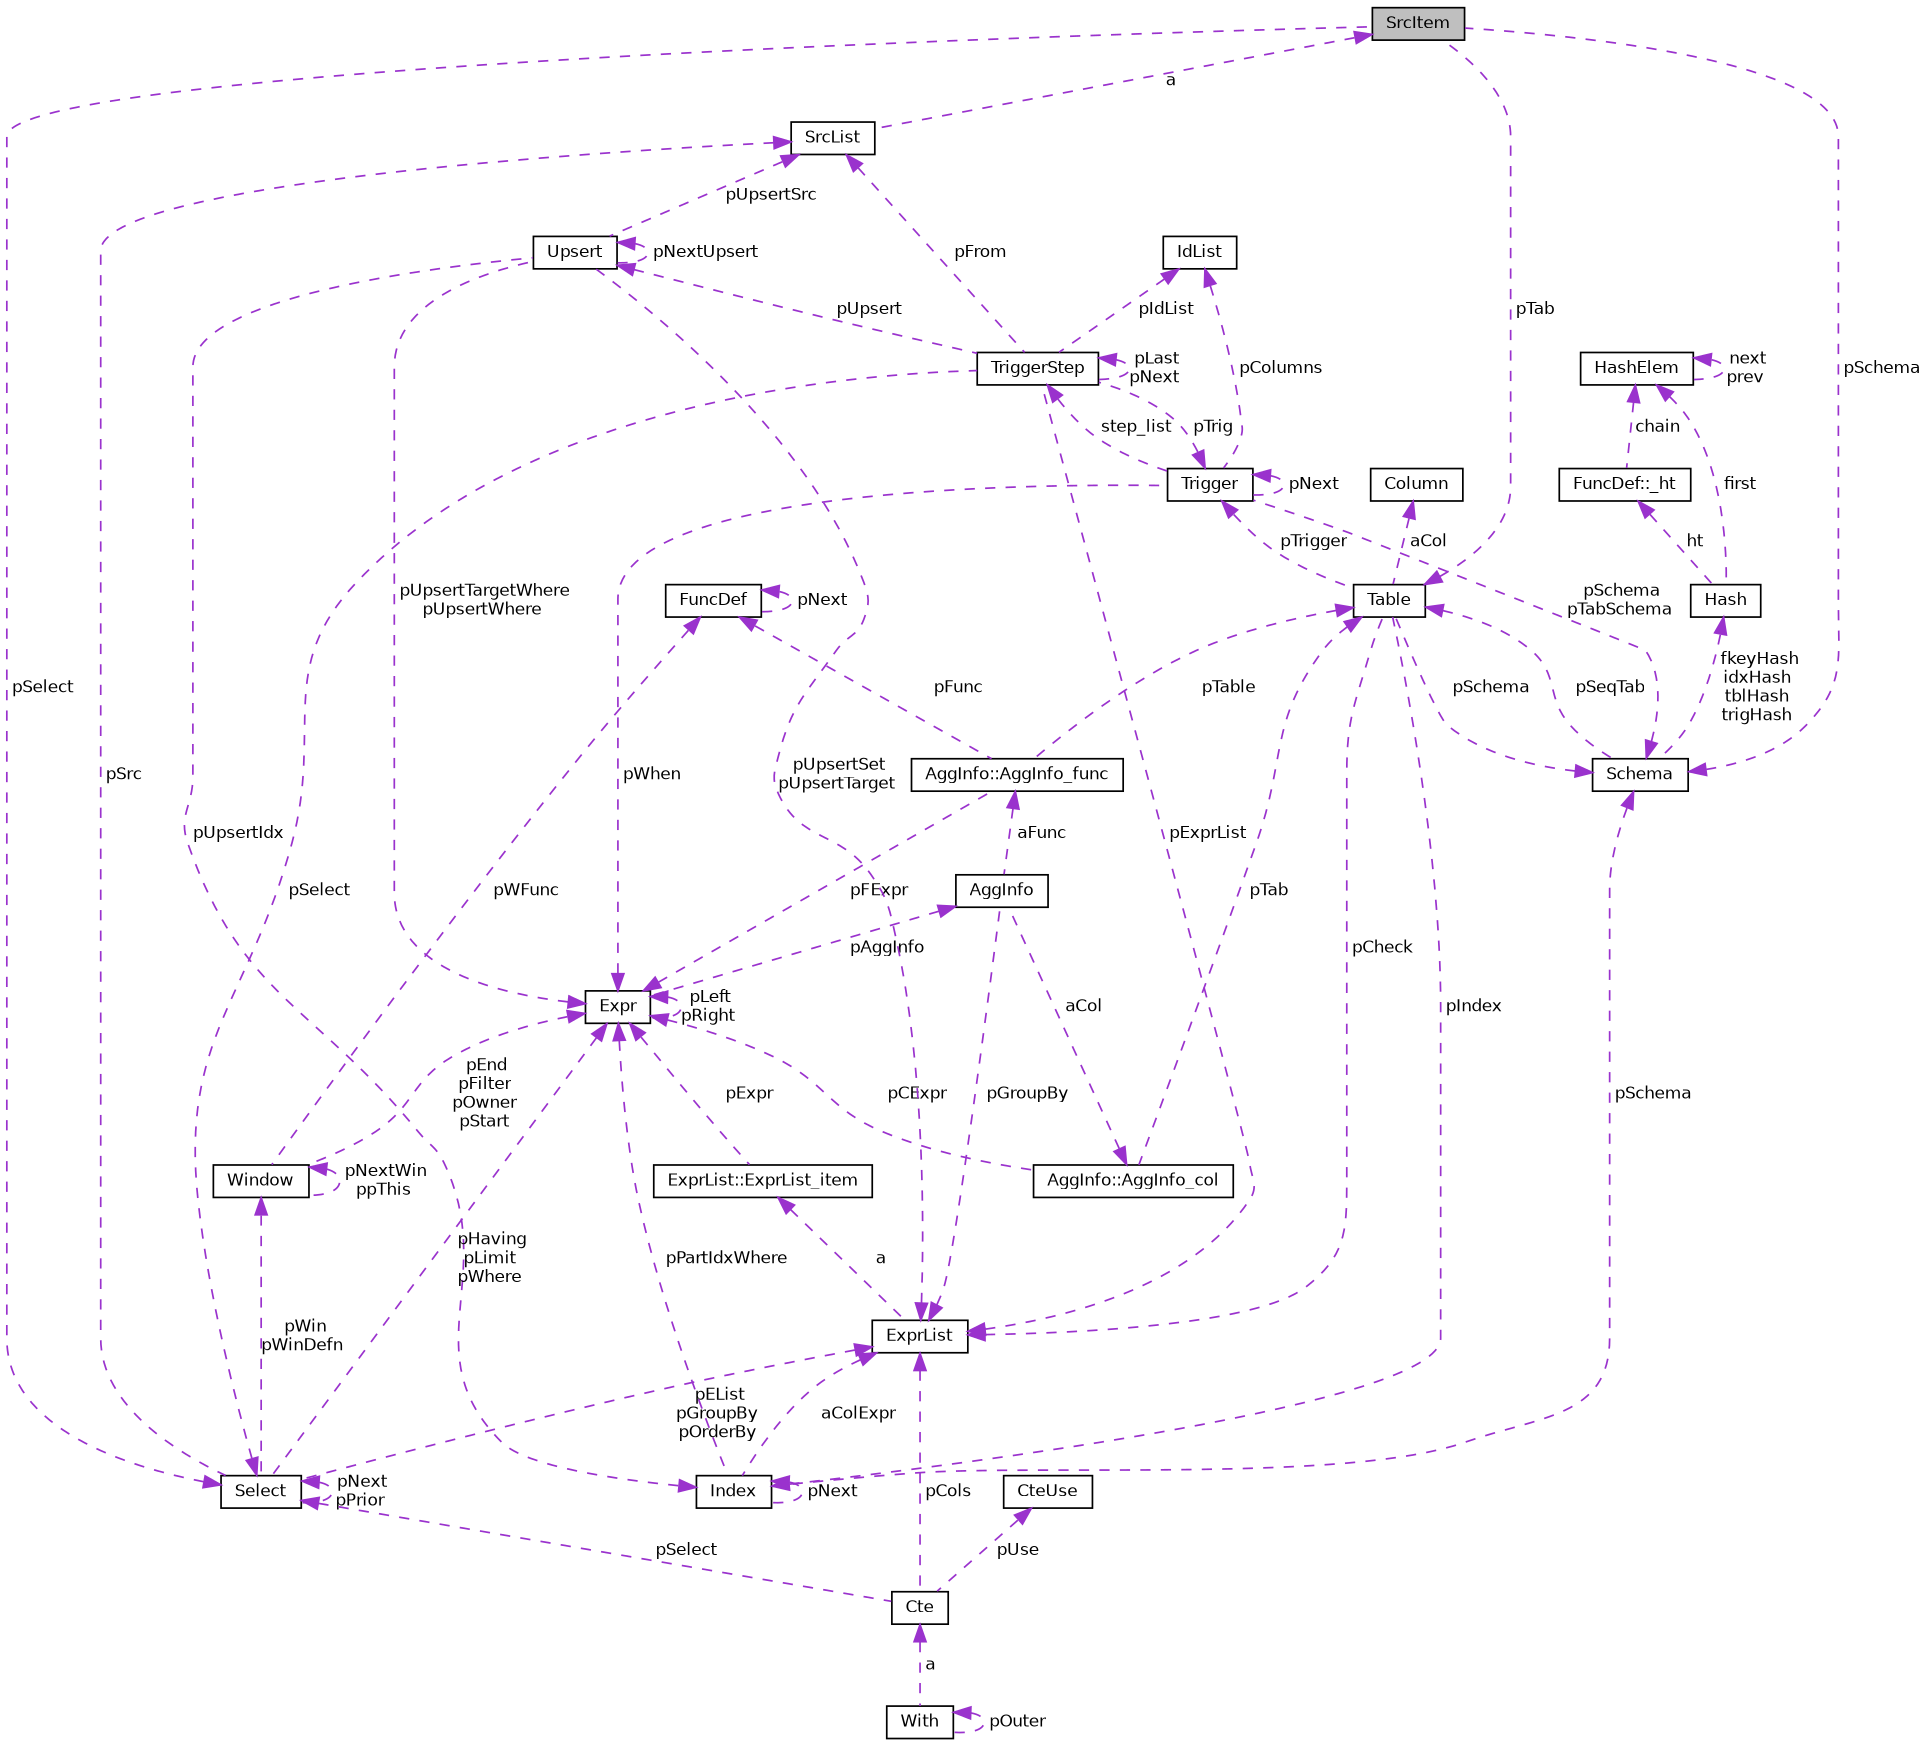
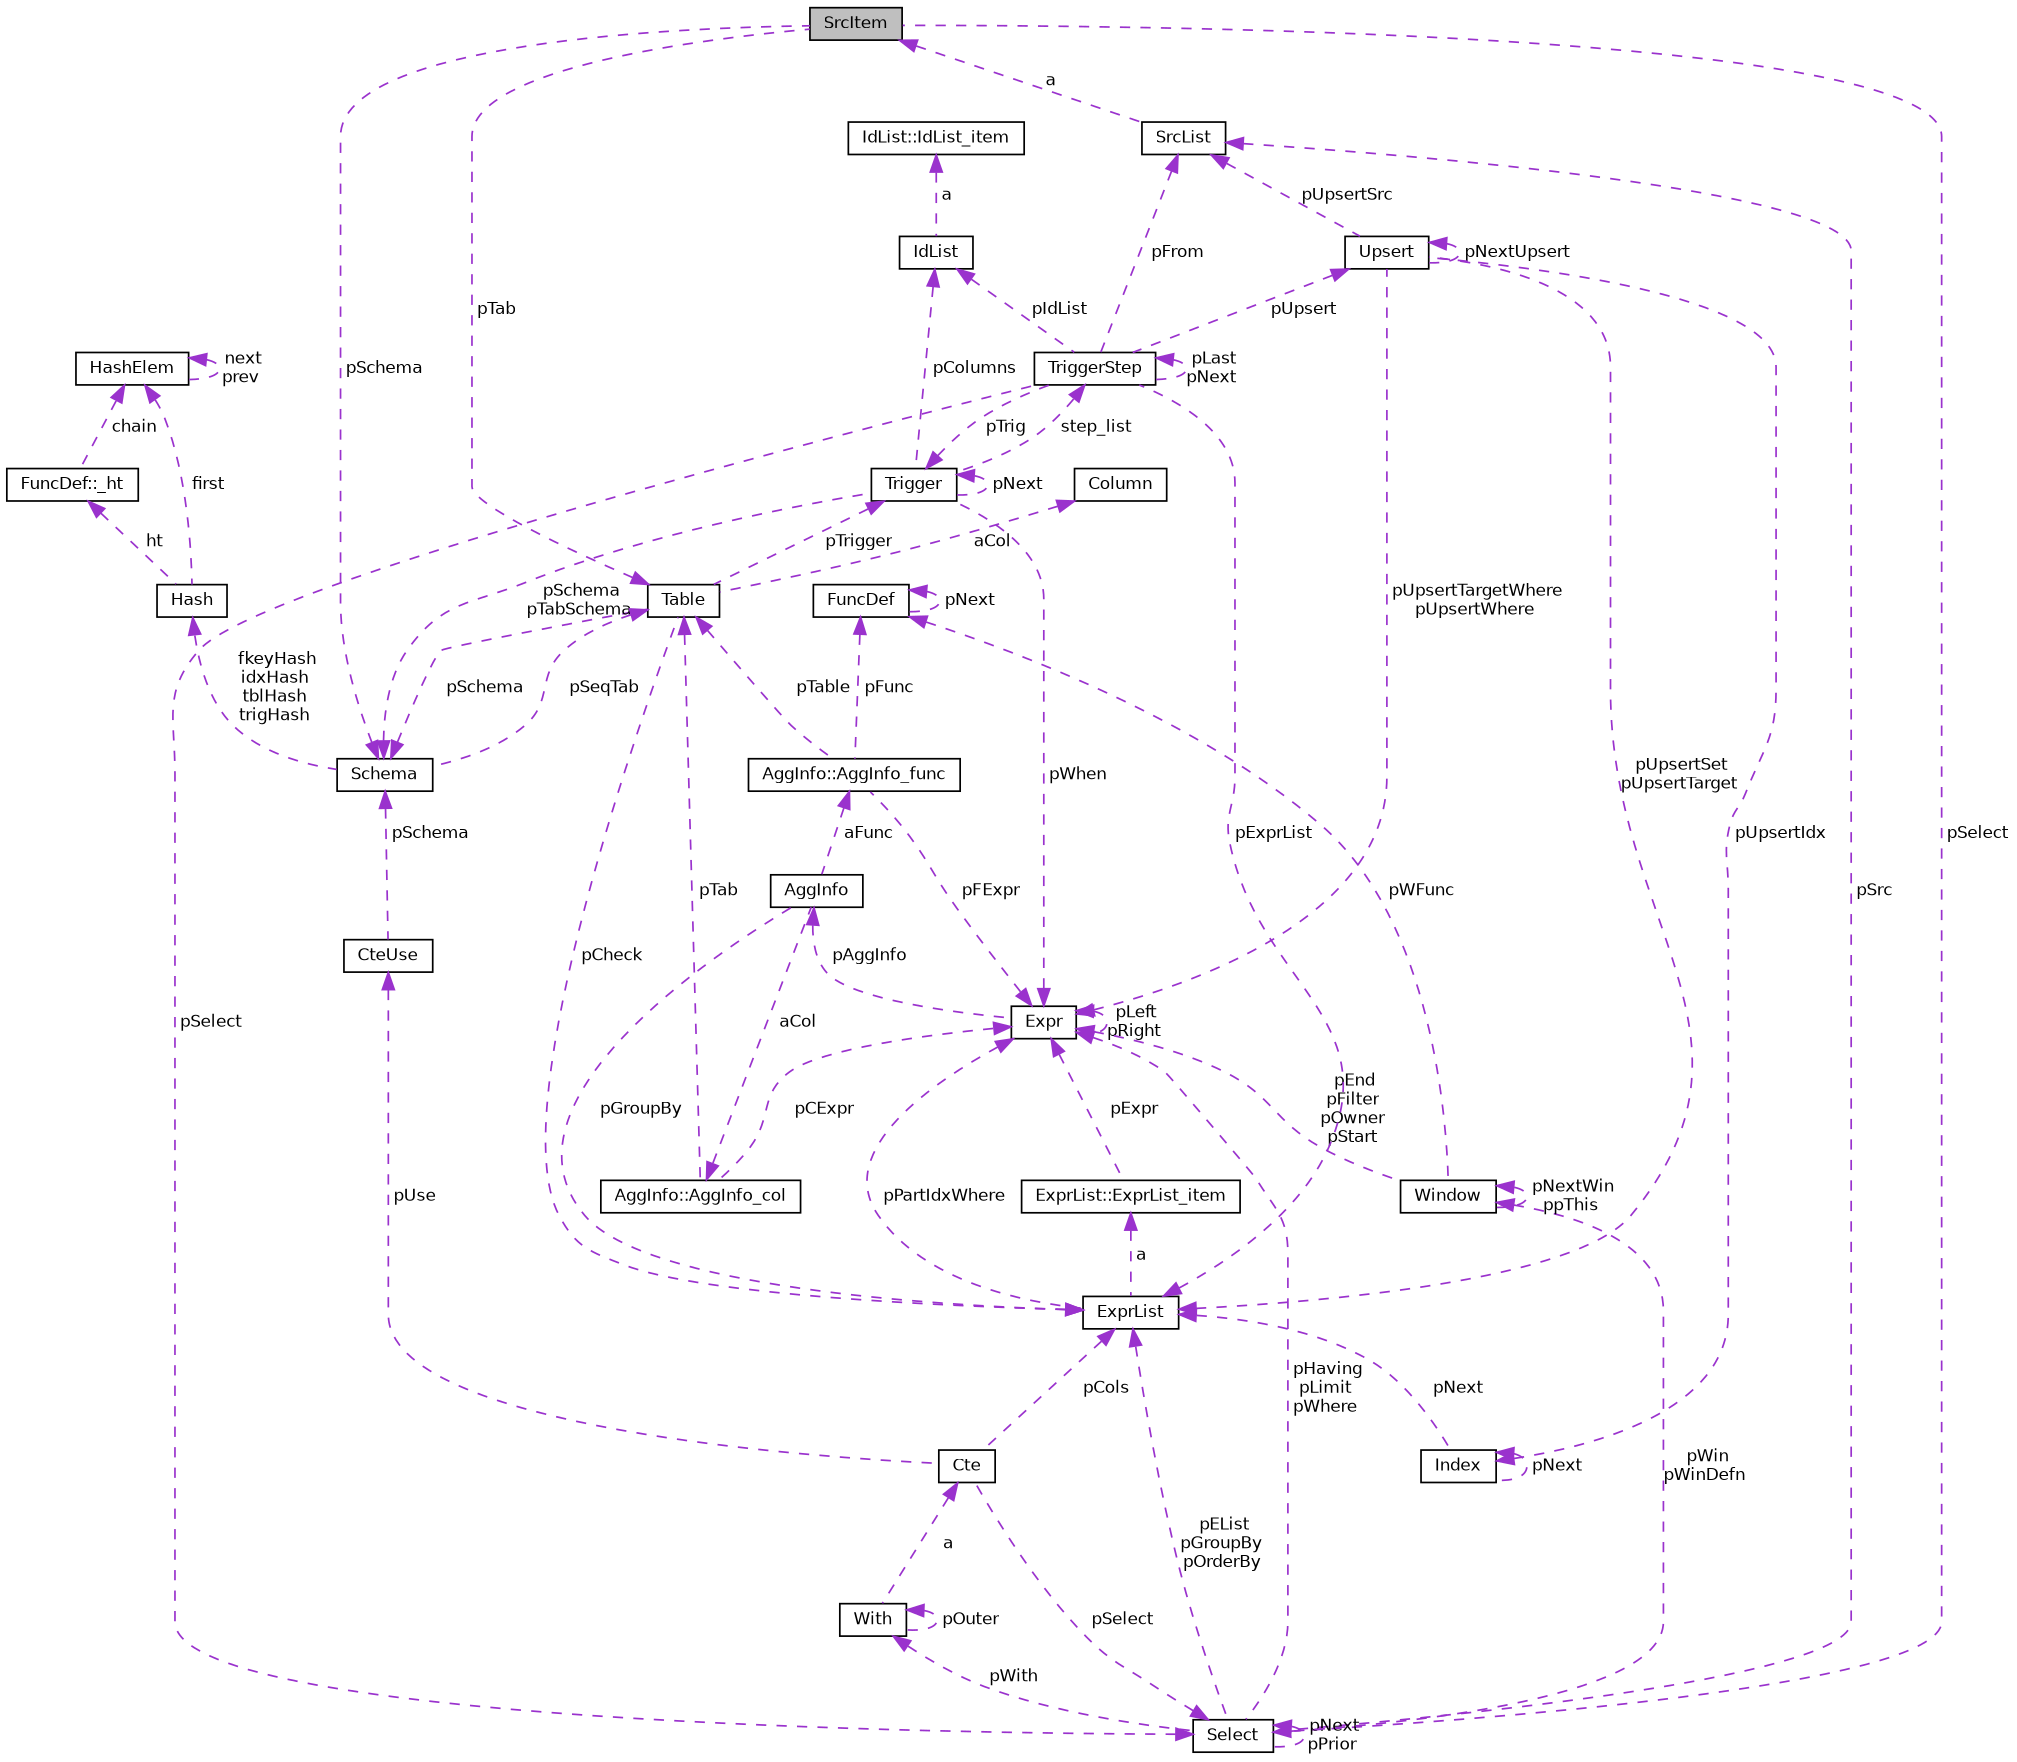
node "IdList::IdList_item": added
edge "Index" -> "Expr": now "ExprList" -> "Expr"
edge "Table" -> "Index": removed, label "pIndex"
edge "Index" -> "ExprList": label " aColExpr" -> " pNext"
edge "Index" -> "Schema": now "CteUse" -> "Schema"
edge "Select" -> "With": added, label "pWith"
